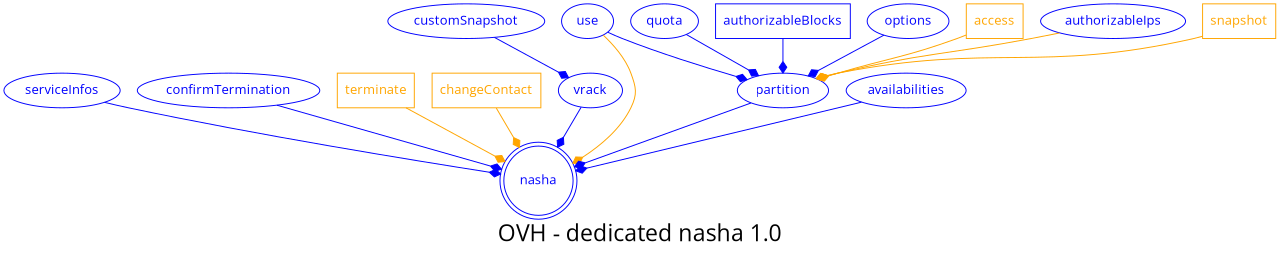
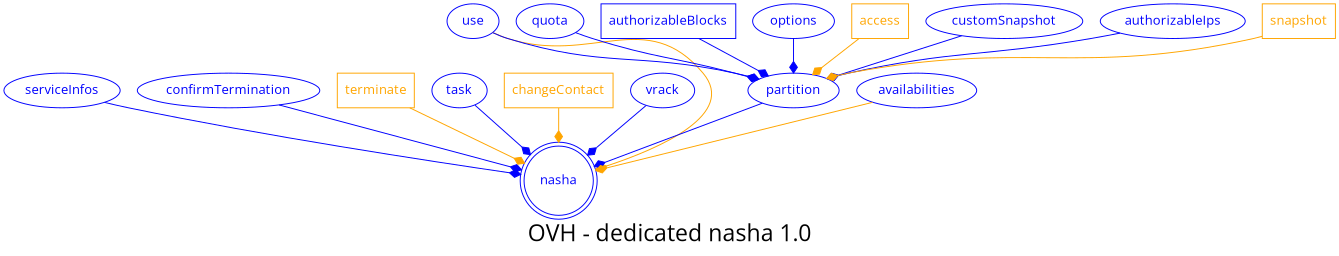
edge "authorizableIps" -> "partition": color orange -> blue
edge "customSnapshot" -> "vrack": now "customSnapshot" -> "partition"
node "task": added
edge "availabilities" -> "nasha": color blue -> orange
